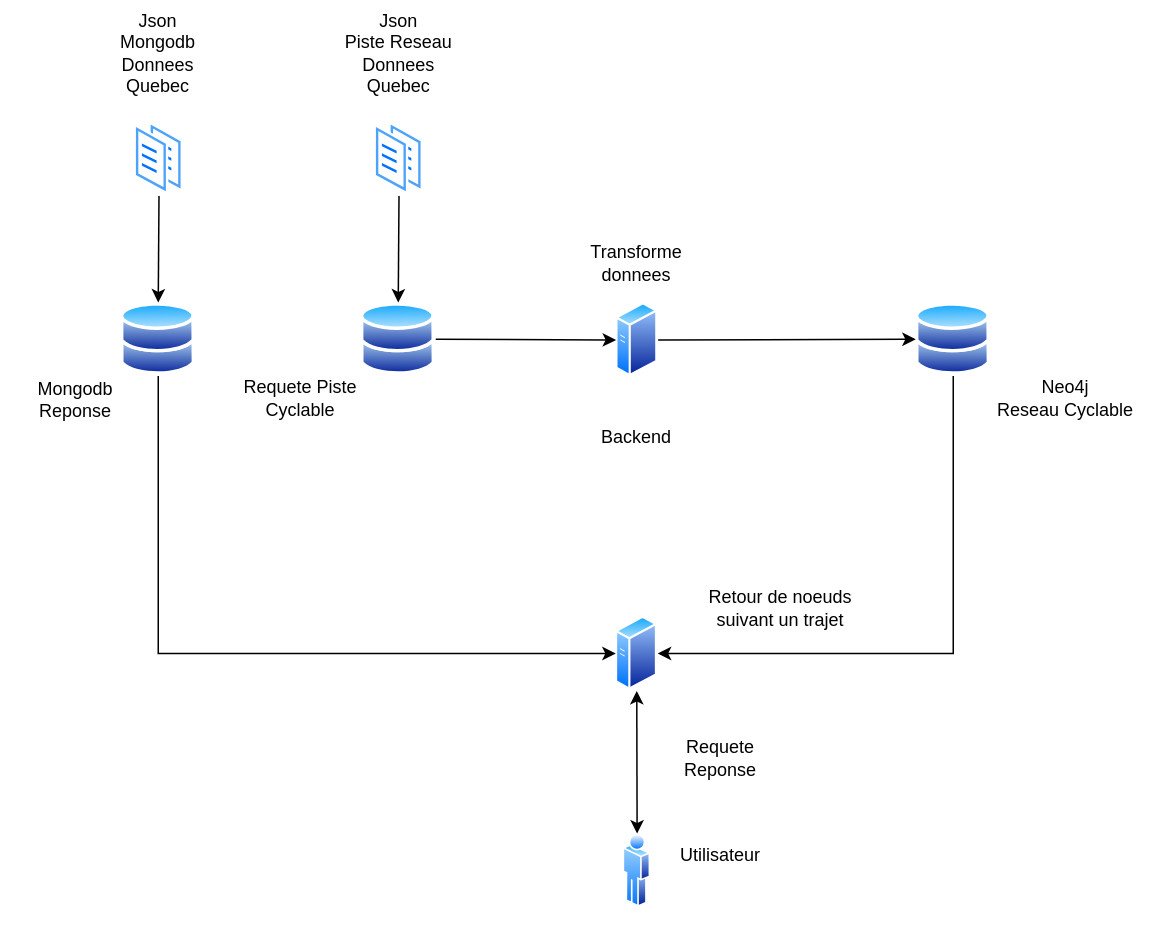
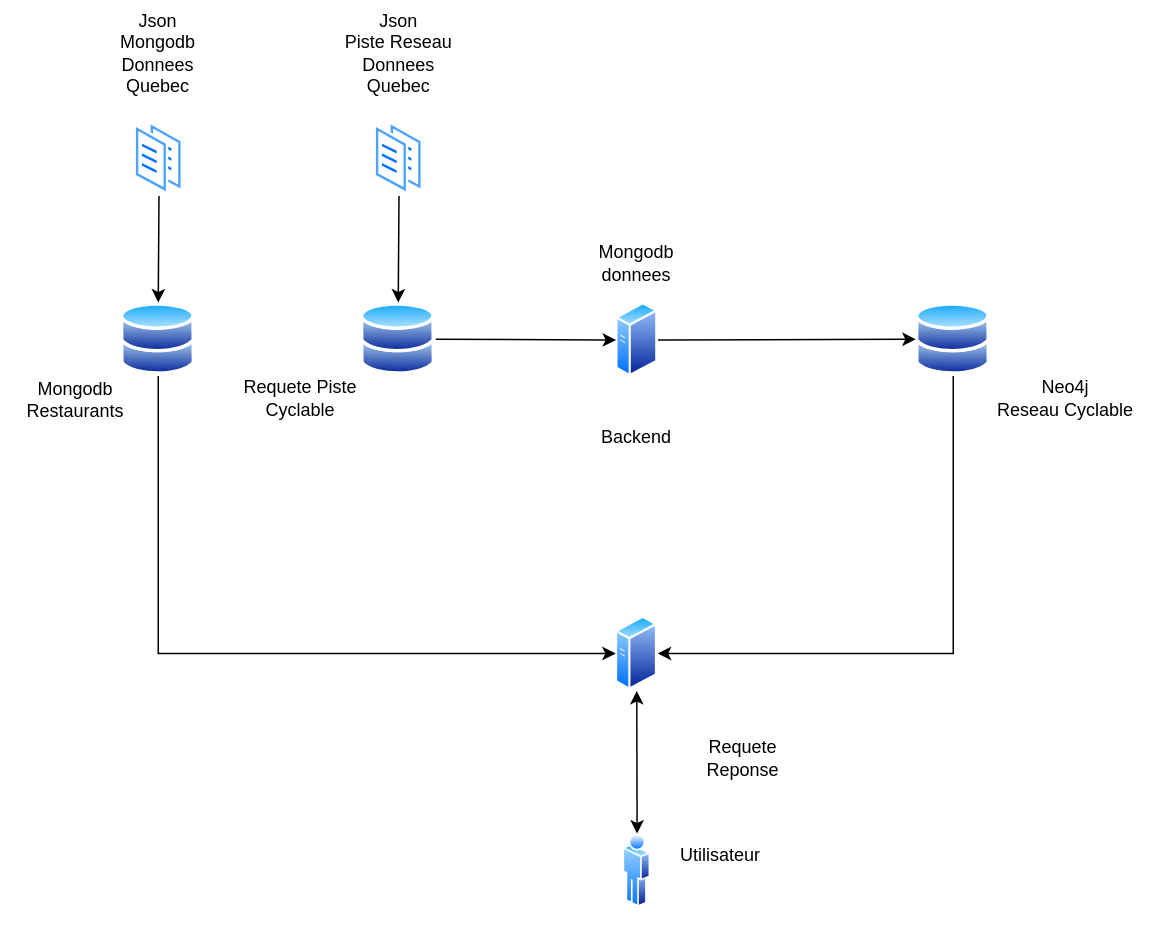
node "Transforme donnees": label "Transforme donnees" -> "Mongodb donnees"
node "Mongodb Reponse": label "Mongodb Reponse" -> "Mongodb Restaurants"
node "Retour de noeuds suivant un trajet": removed
node "Requete Reponse": moved (721, 758) -> (743, 758)
